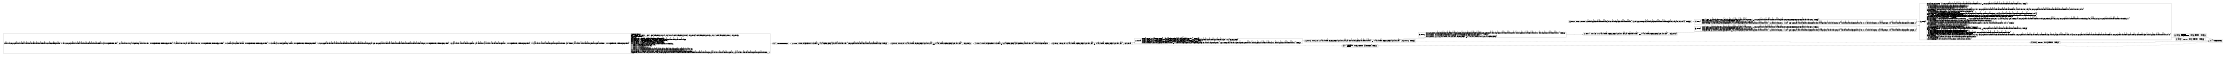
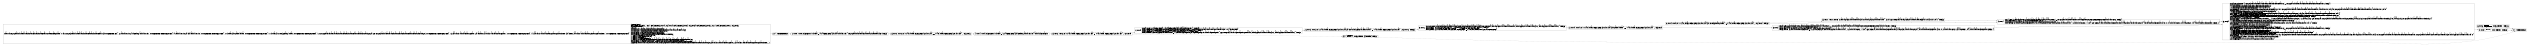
node "32: 0x001f": added
node "21: ?": text "MTH_EXIT_ORIG" -> "MTH_EXIT_BLOCK"
node "29: 0x0015": removed
